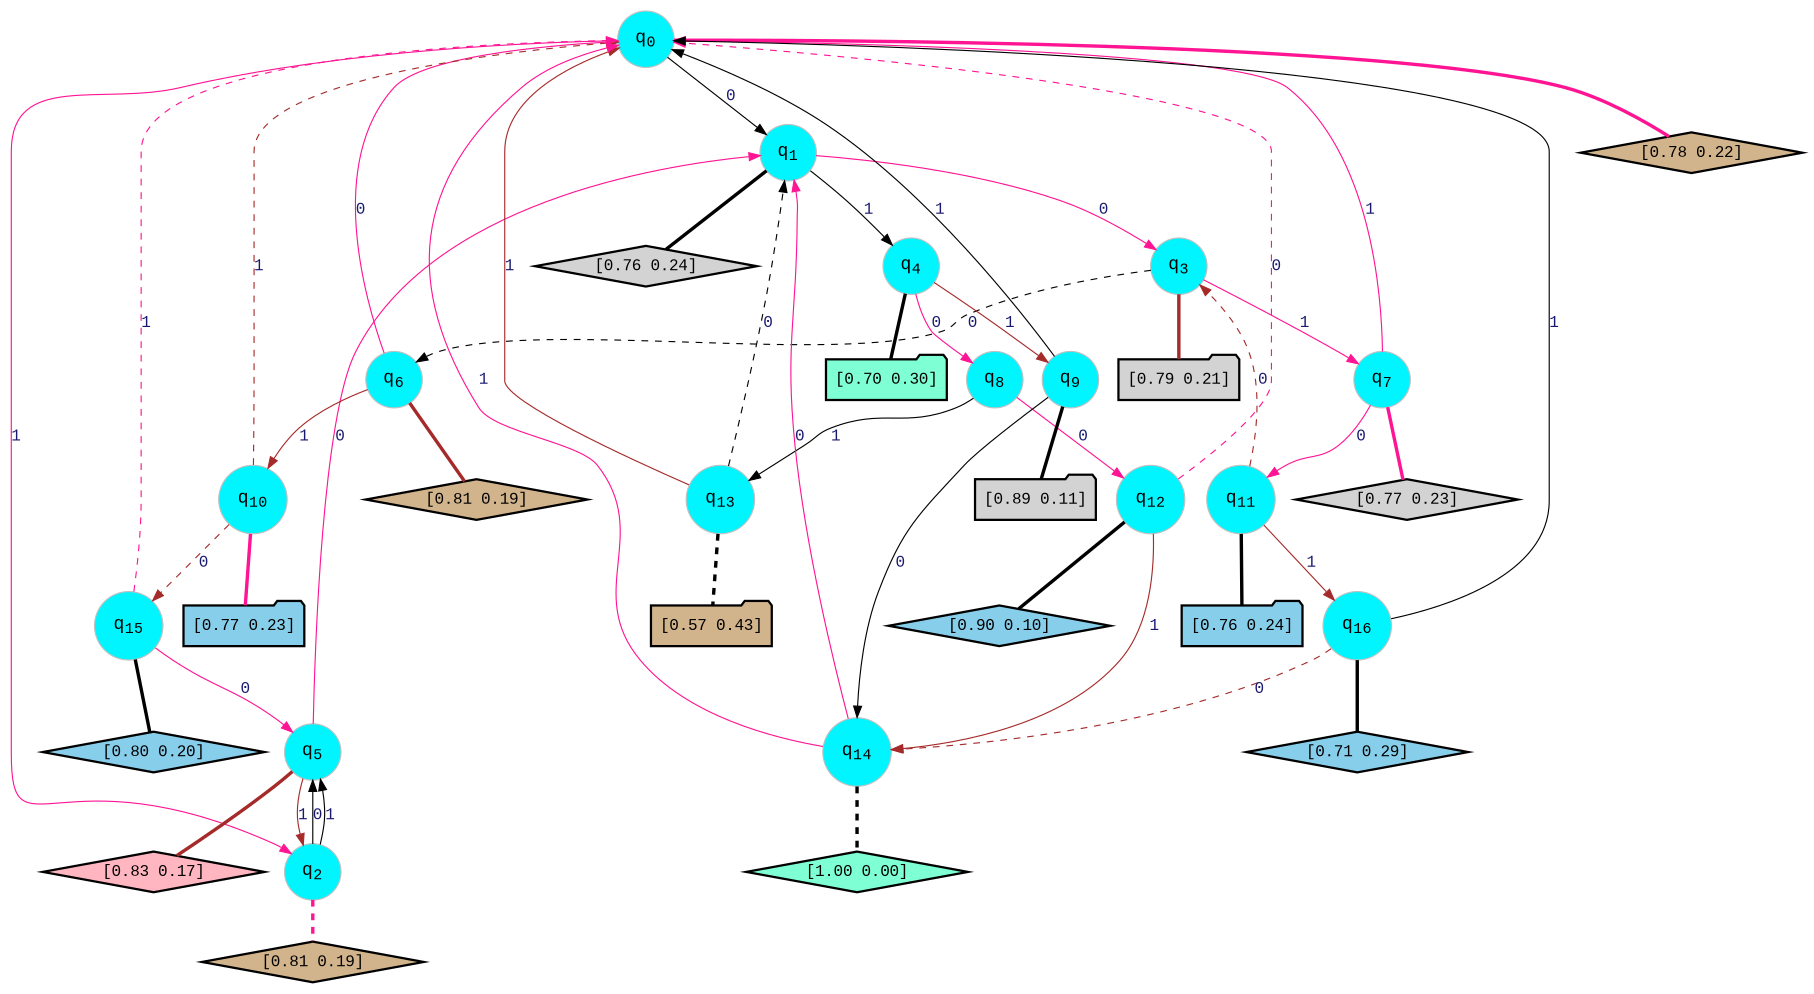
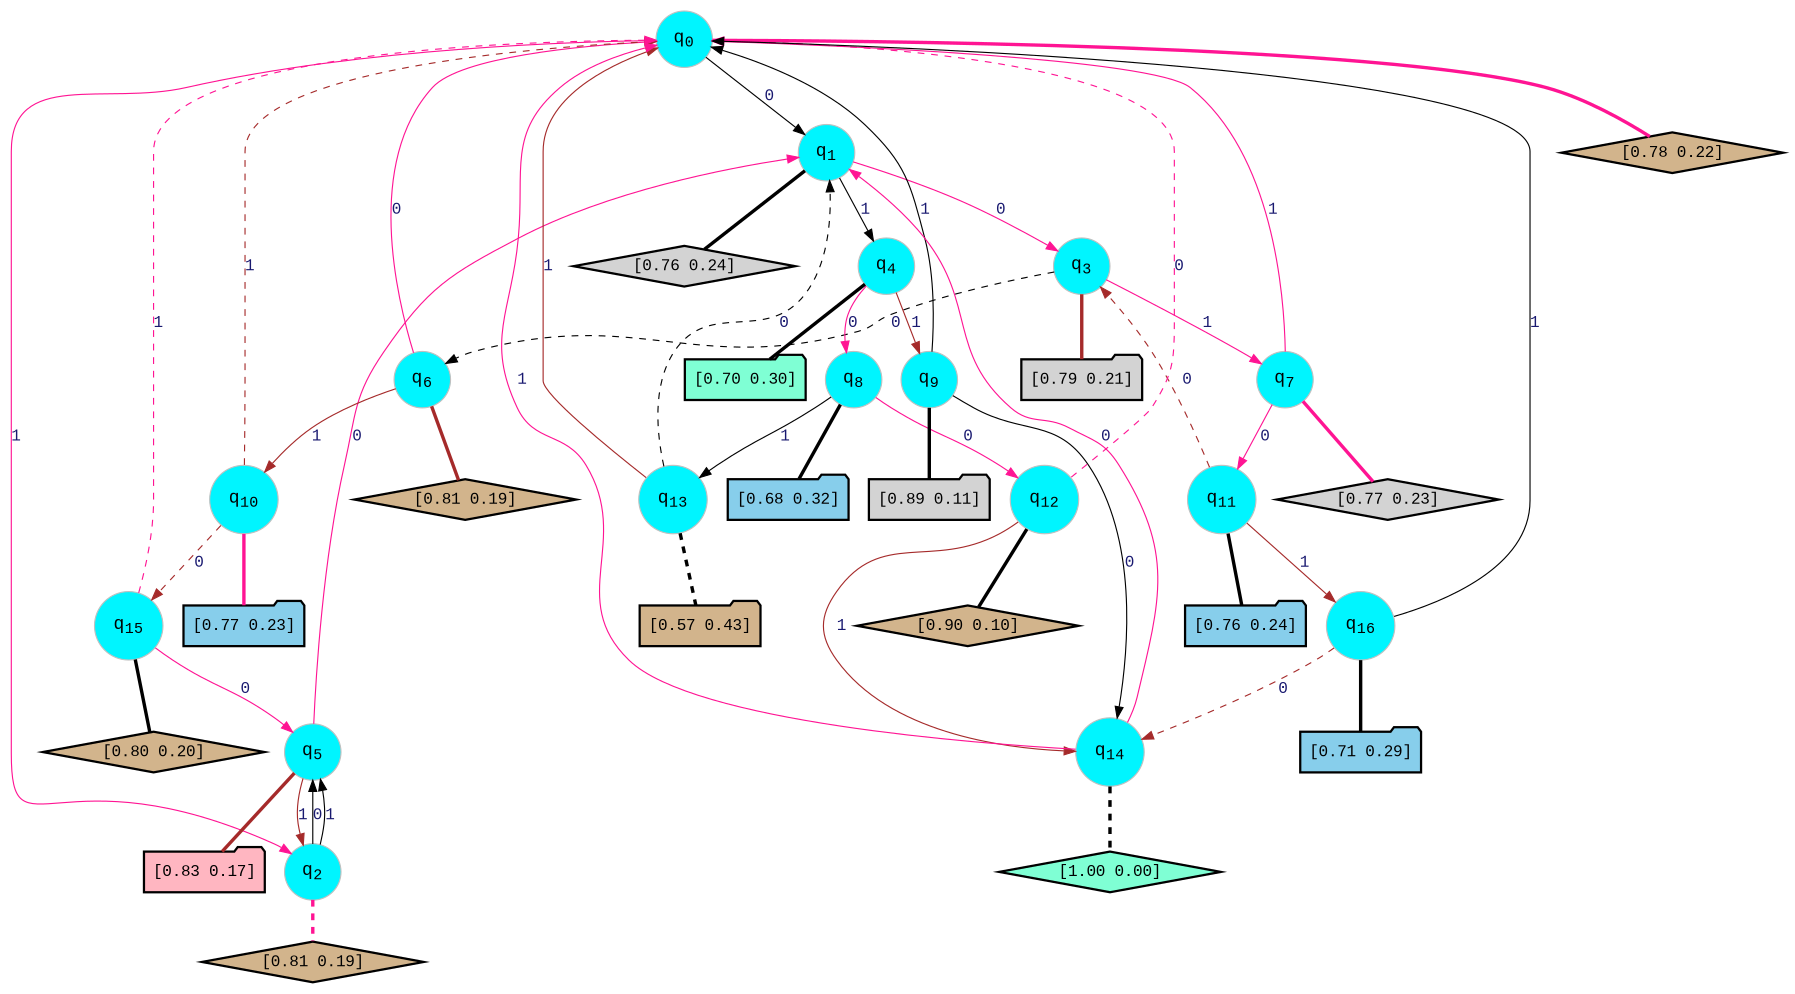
node "[0.68 0.32]": added
node "[0.90 0.10]": fillcolor skyblue -> tan
node "[0.80 0.20]": fillcolor skyblue -> tan
node "[0.71 0.29]": shape diamond -> folder
node "[0.83 0.17]": shape diamond -> folder
